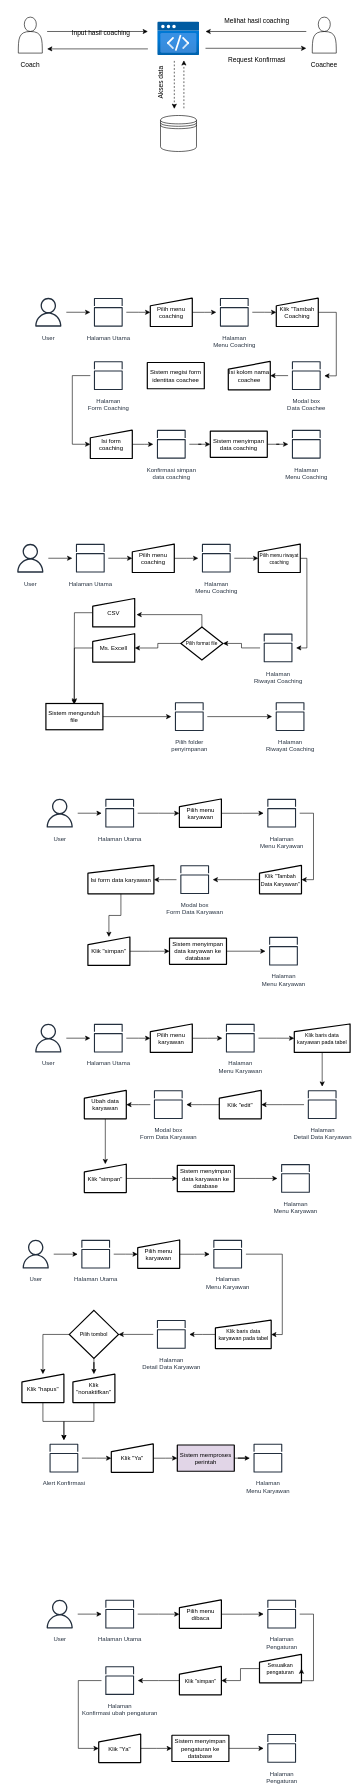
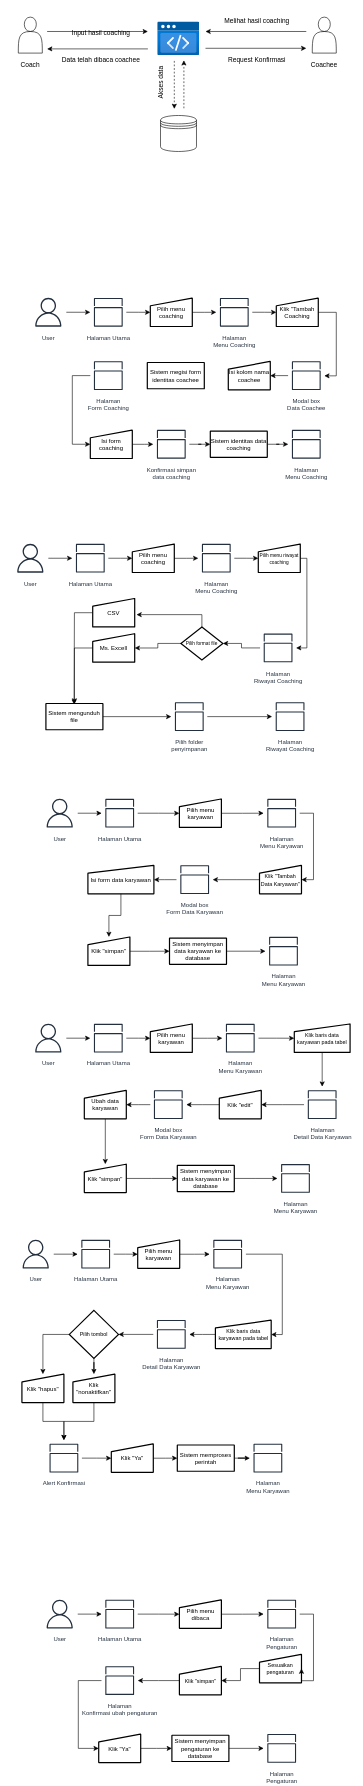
node "Data telah dibaca coachee": added
node "Sistem menyimpan data coaching": label "Sistem menyimpan data coaching" -> "Sistem identitas data coaching"
node "Sistem mengunduh file": shape rectangle -> rounded rectangle
node "Sistem memproses perintah": fillcolor #e1d5e7 -> #ffffff
